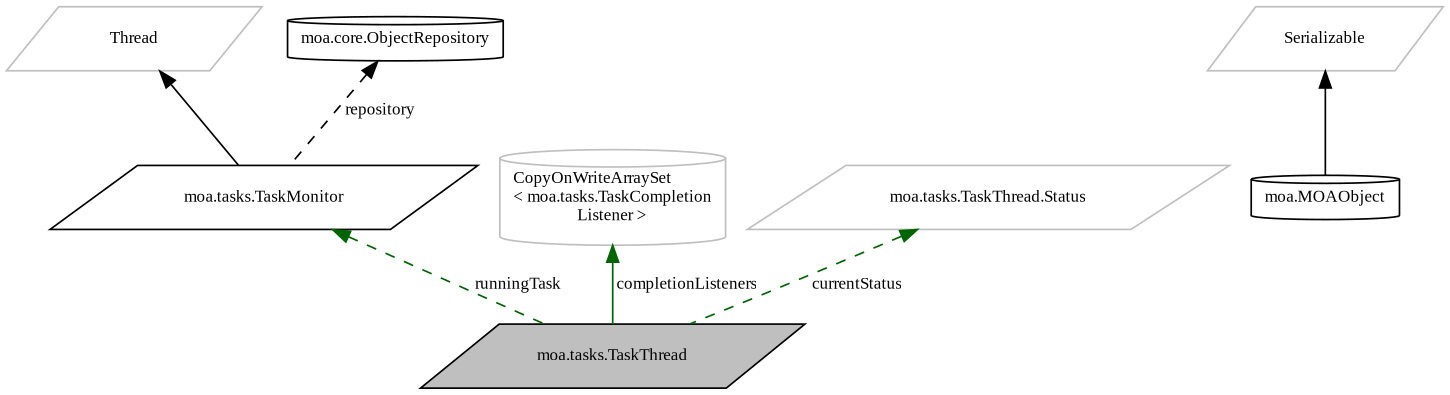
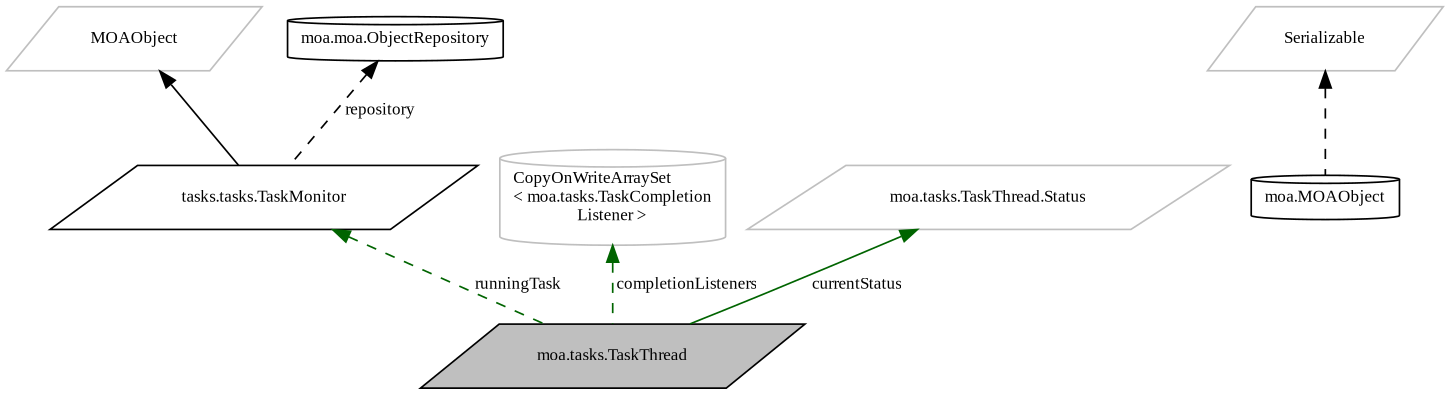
node "Thread": label "Thread" -> "MOAObject"
node "moa.core.ObjectRepository": label "moa.core.ObjectRepository" -> "moa.moa.ObjectRepository"
edge "moa.MOAObject" -> "Serializable": style solid -> dashed
node "moa.tasks.TaskMonitor": label "moa.tasks.TaskMonitor" -> "tasks.tasks.TaskMonitor"
edge "moa.tasks.TaskThread" -> "moa.tasks.TaskThread.Status": style dashed -> solid
edge "moa.tasks.TaskThread" -> "CopyOnWriteArraySet < moa.tasks.TaskCompletion Listener >": style solid -> dashed
